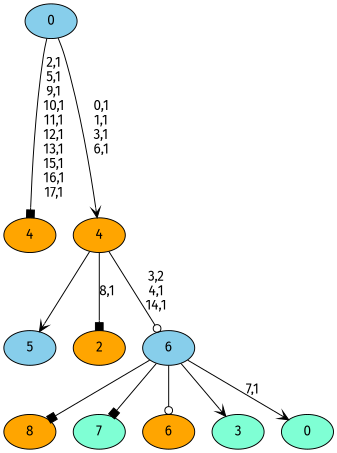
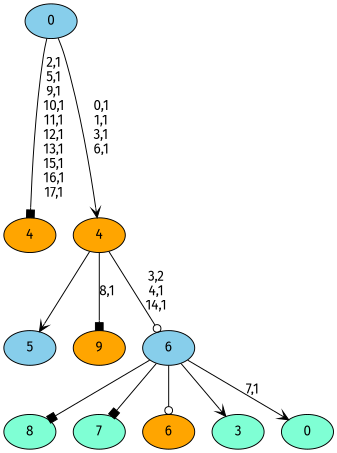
node "2": label "2" -> "9"
node "8": fillcolor orange -> aquamarine
